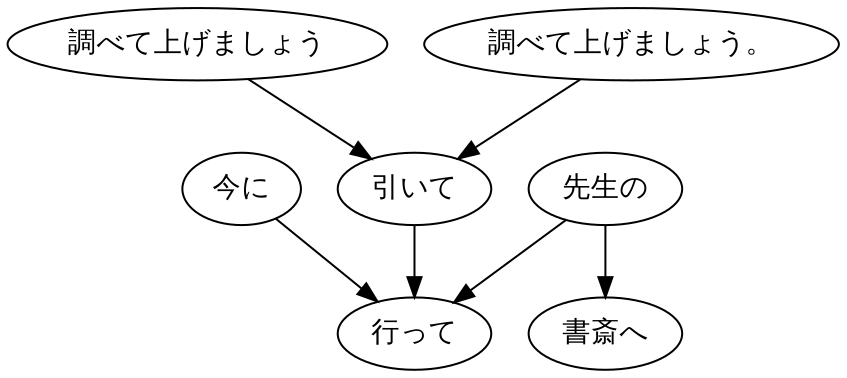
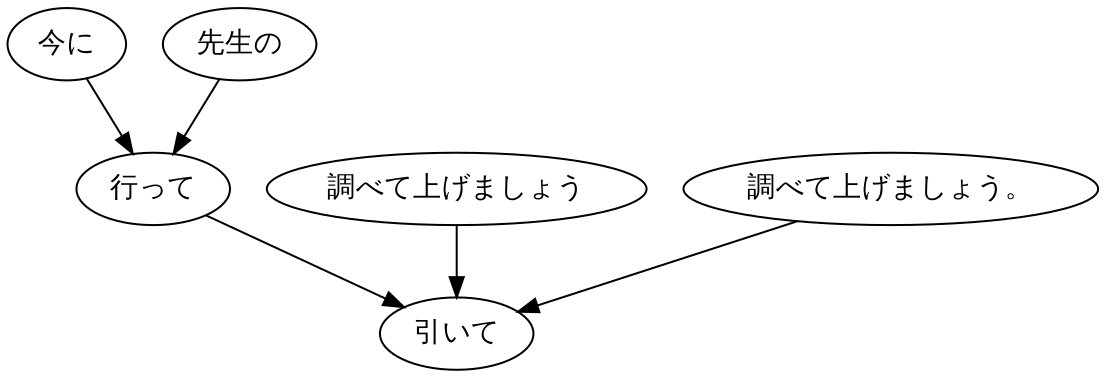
edge "引いて" -> "行って": reversed
node "書斎へ": removed
